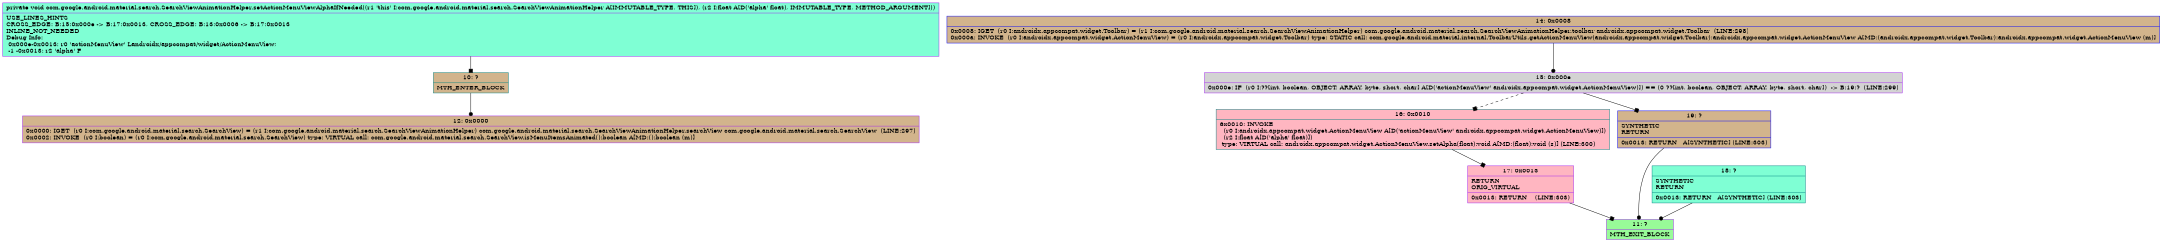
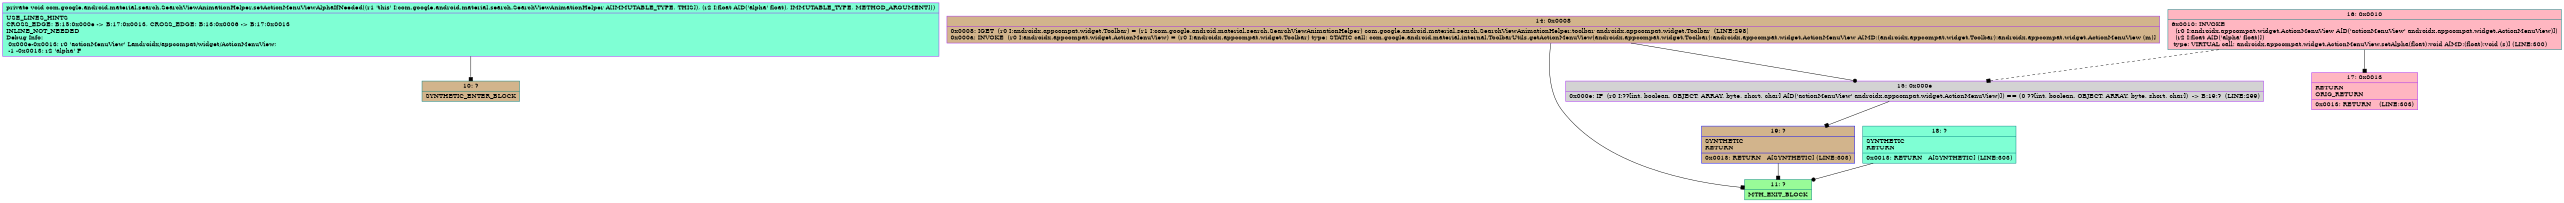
node "14: 0x0008": color blue -> purple
node "10: ?": text "MTH_ENTER_BLOCK" -> "SYNTHETIC_ENTER_BLOCK"
edge "15: 0x000e" -> "16: 0x0010": reversed
node "12: 0x0000": removed
edge "19: ?" -> "11: ?": arrowhead dot -> box
node "17: 0x0013": text "ORIG_VIRTUAL" -> "ORIG_RETURN"
edge "17: 0x0013" -> "11: ?": now "14: 0x0008" -> "11: ?"
node "11: ?": color purple -> teal
